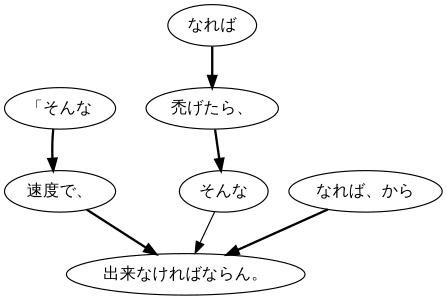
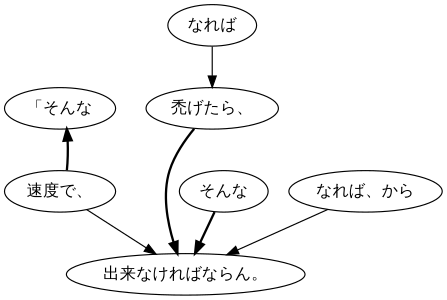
edge "なれば" -> "禿げたら、": style bold -> solid
edge "「そんな" -> "速度で、": reversed
edge "禿げたら、" -> "そんな": now "禿げたら、" -> "出来なければならん。"
edge "そんな" -> "出来なければならん。": style solid -> bold
edge "速度で、" -> "出来なければならん。": style bold -> solid
edge "なれば、から" -> "出来なければならん。": style bold -> solid
